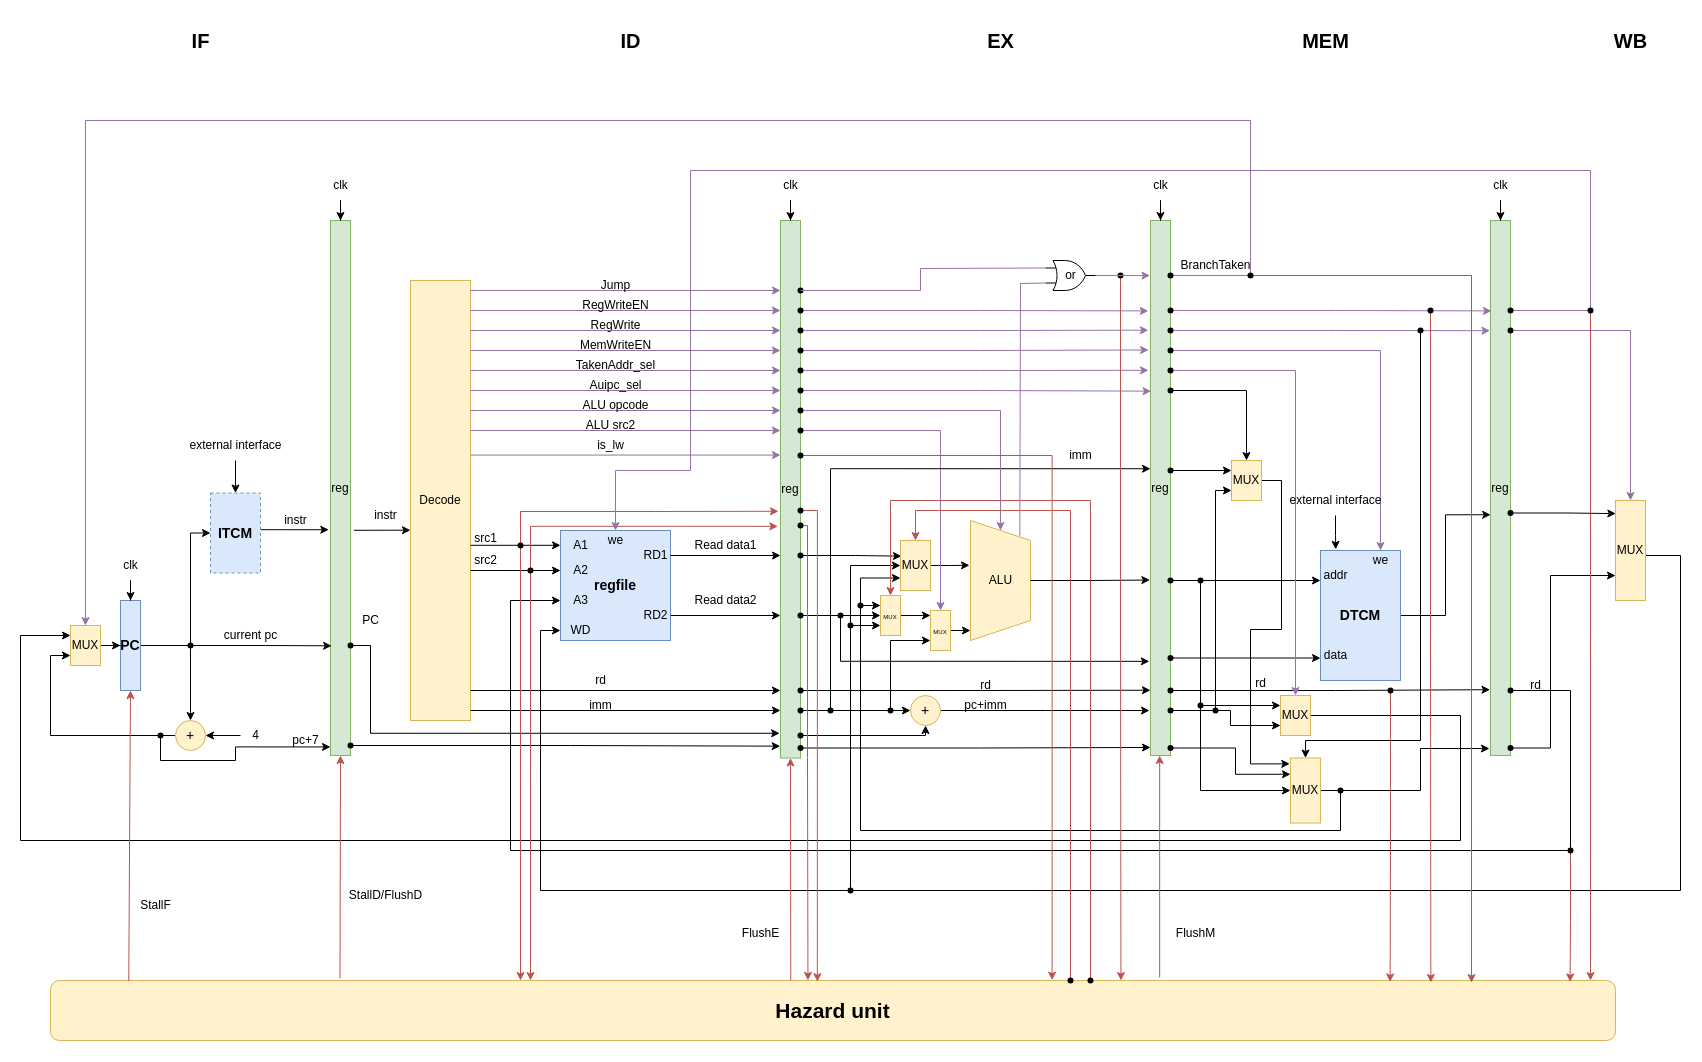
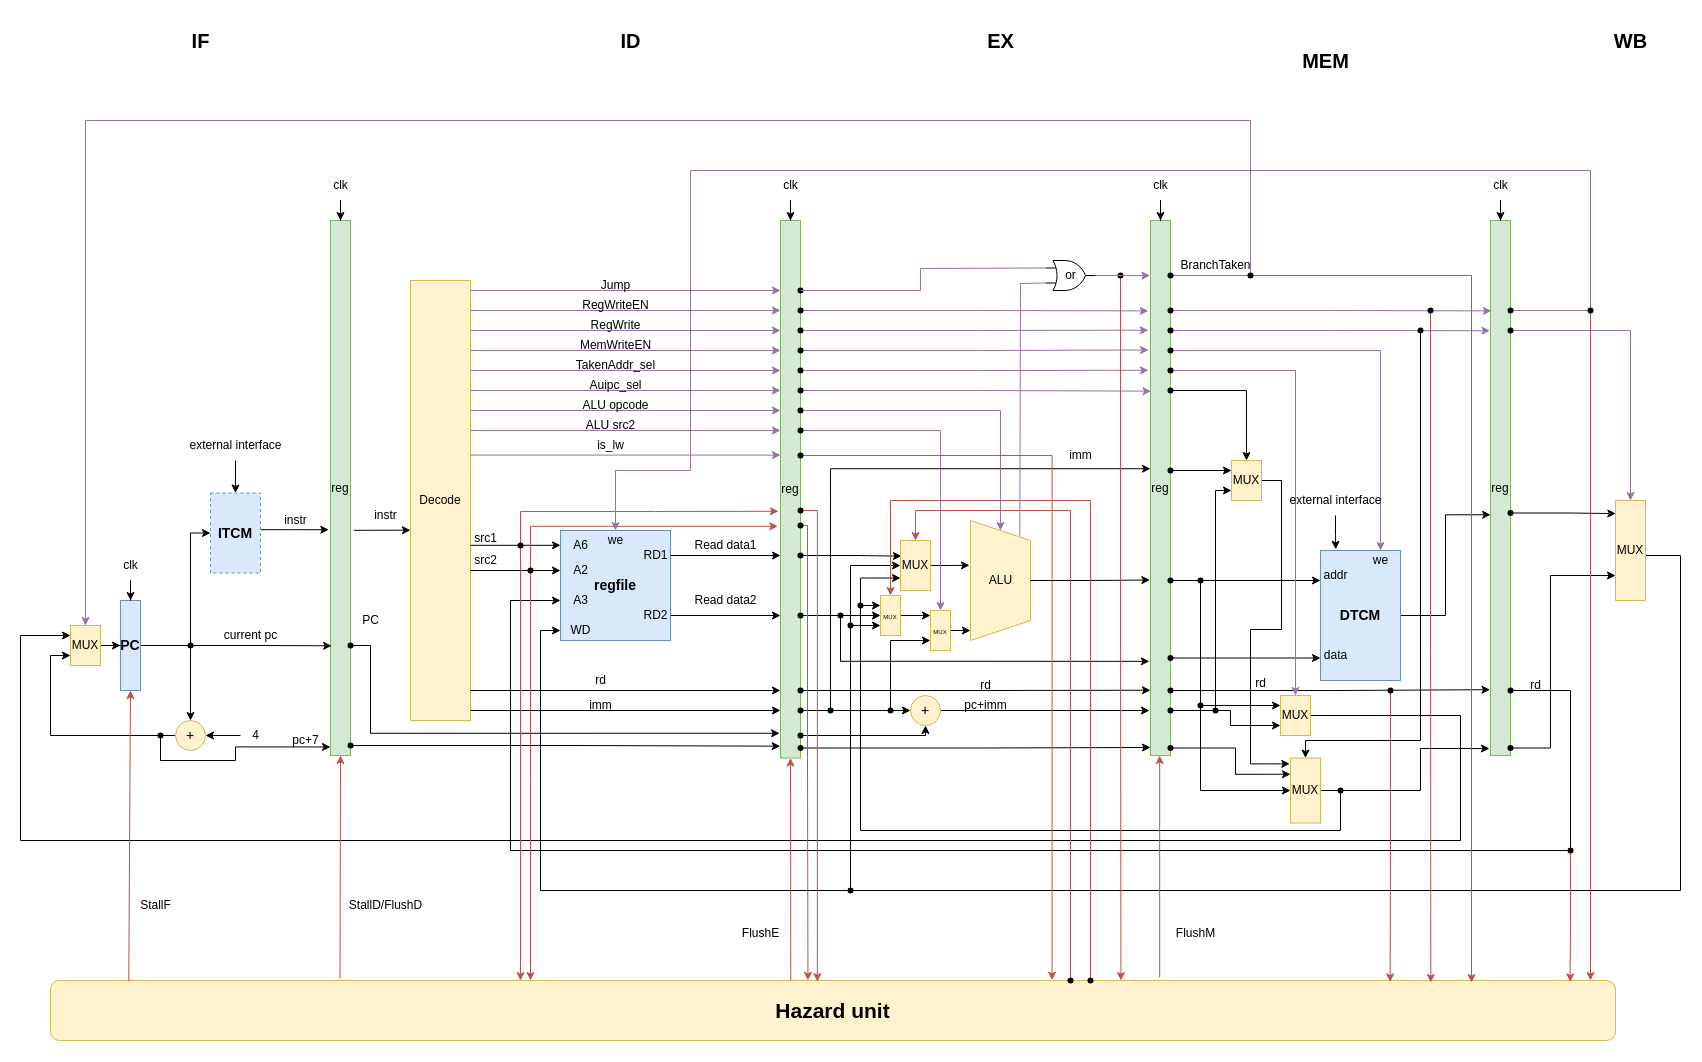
node "MEM": moved (1326, 41) -> (1326, 61)
node "A1": label "A1" -> "A6"
node "StallD/FlushD": moved (386, 896) -> (386, 906)
